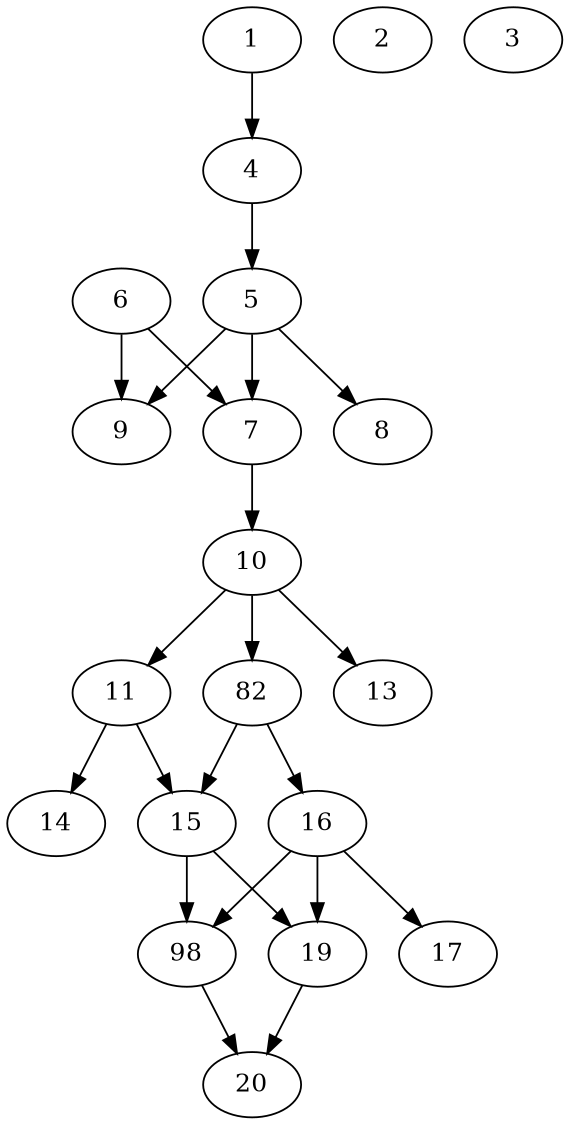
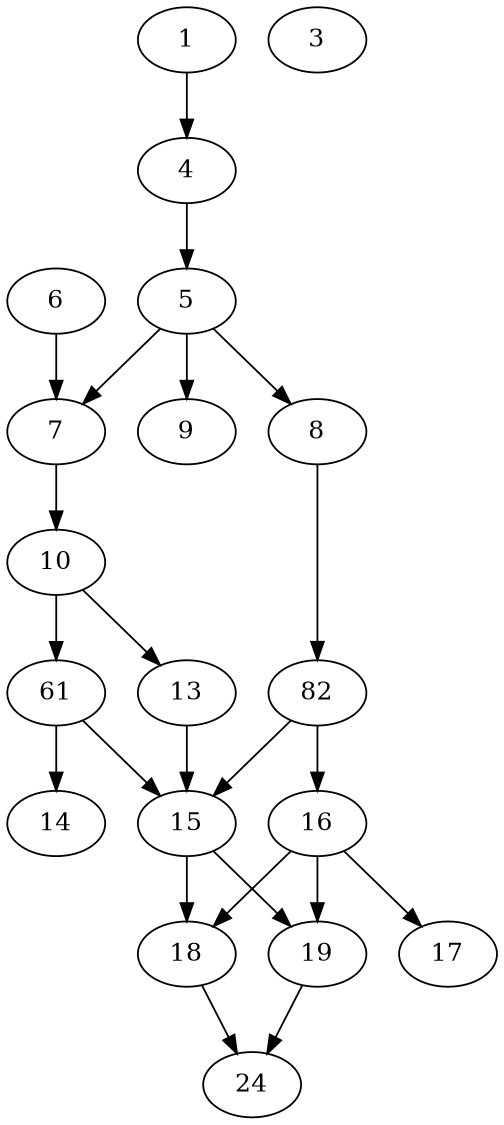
node "2": removed
edge "6" -> "9": removed
edge "10" -> "82": now "8" -> "82"
node "11": label "11" -> "61"
edge "13" -> "15": added
node "98": label "98" -> "18"
node "20": label "20" -> "24"
